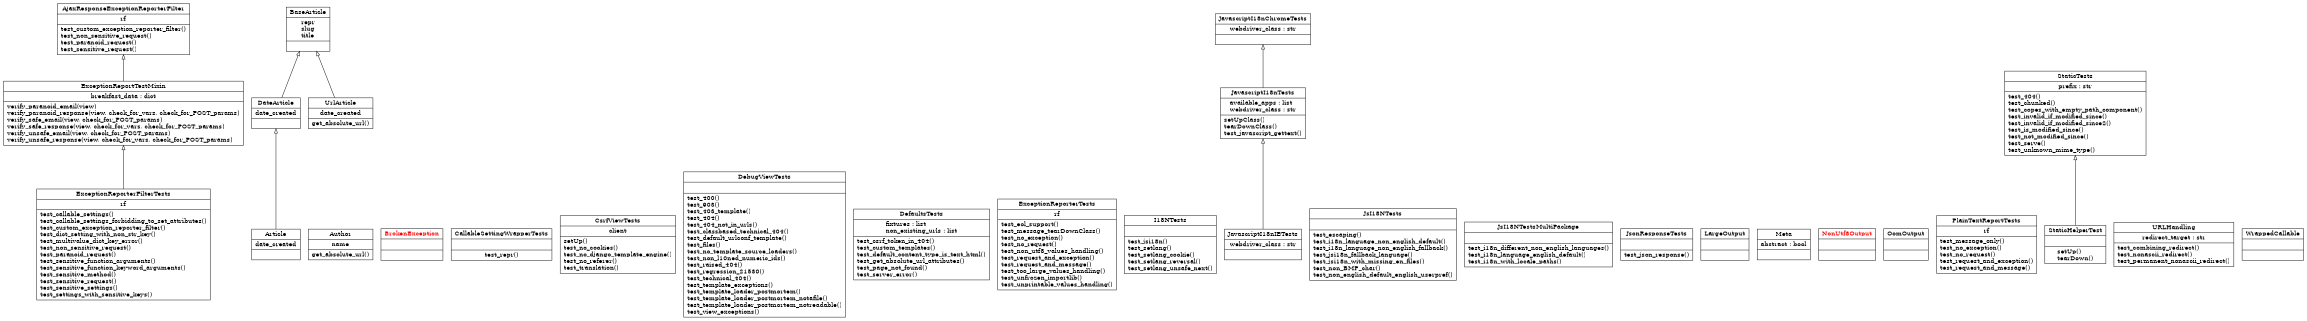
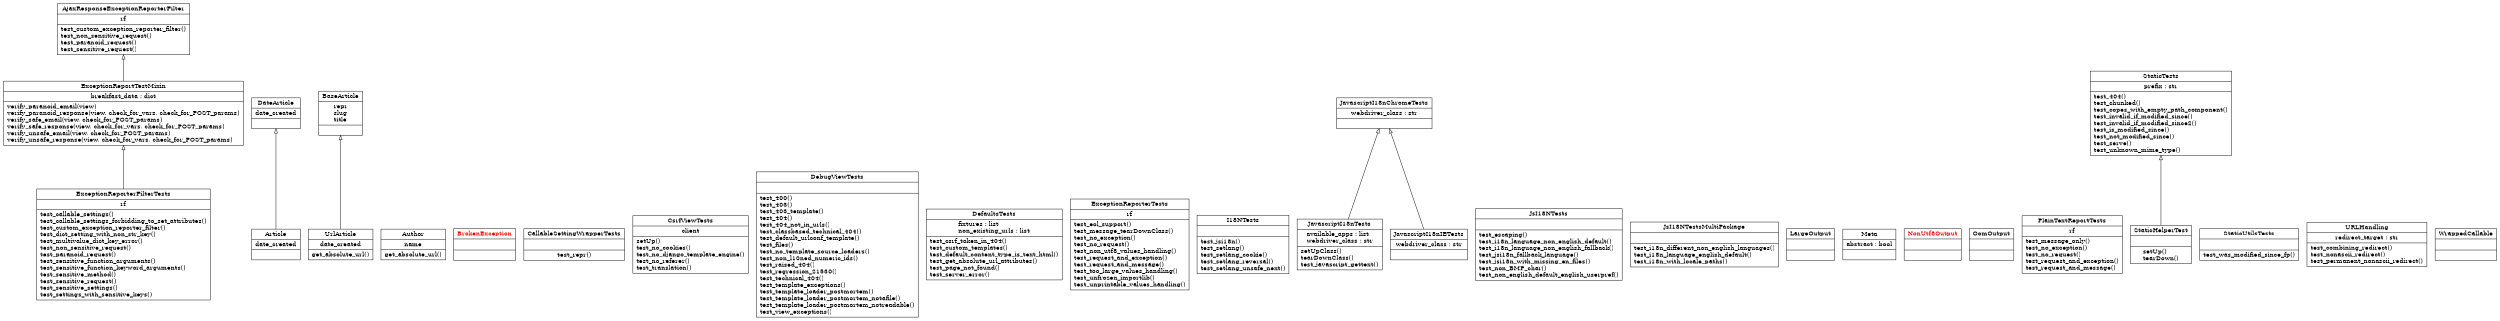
edge "DateArticle" -> "BaseArticle": removed
edge "JavascriptI18nIETests" -> "JavascriptI18nTests": now "JavascriptI18nIETests" -> "JavascriptI18nChromeTests"
node "DebugViewTests": text "test_903()" -> "test_403()"
node "JsonResponseTests": removed
node "StaticUtilsTests": added
